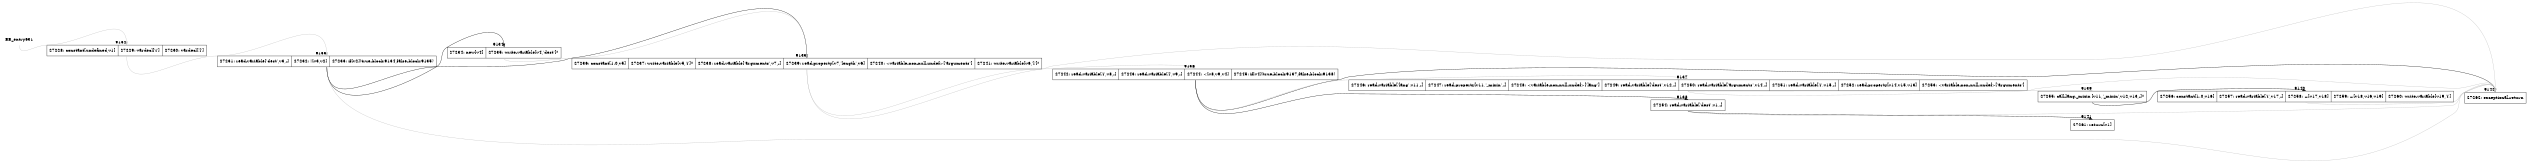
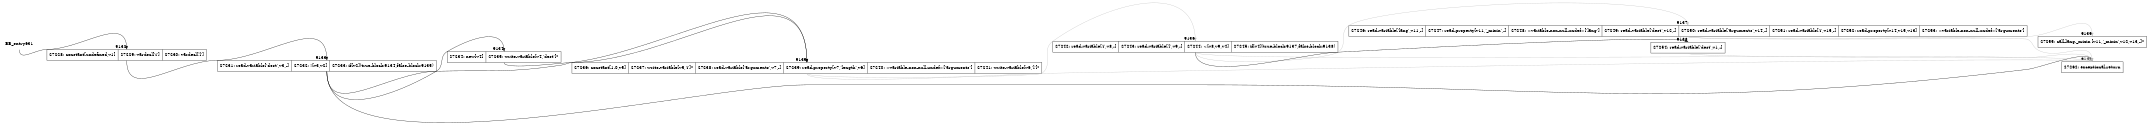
edge "27234: new[v4]" -> "27236: constant[1.0,v5]": color gray -> black
edge "BB_entry631" -> "27228: constant[undefined,v1]": color gray -> black
edge "27228: constant[undefined,v1]" -> "27231: read-variable['dest',v3,-]": color gray -> black
edge "27242: read-variable['i',v8,-]" -> "27262: exceptional-return": color black -> gray
node "27256: constant[1.0,v16]": removed
node "27261: return[v1]": removed
edge "27231: read-variable['dest',v3,-]" -> "27262: exceptional-return": color gray -> black
